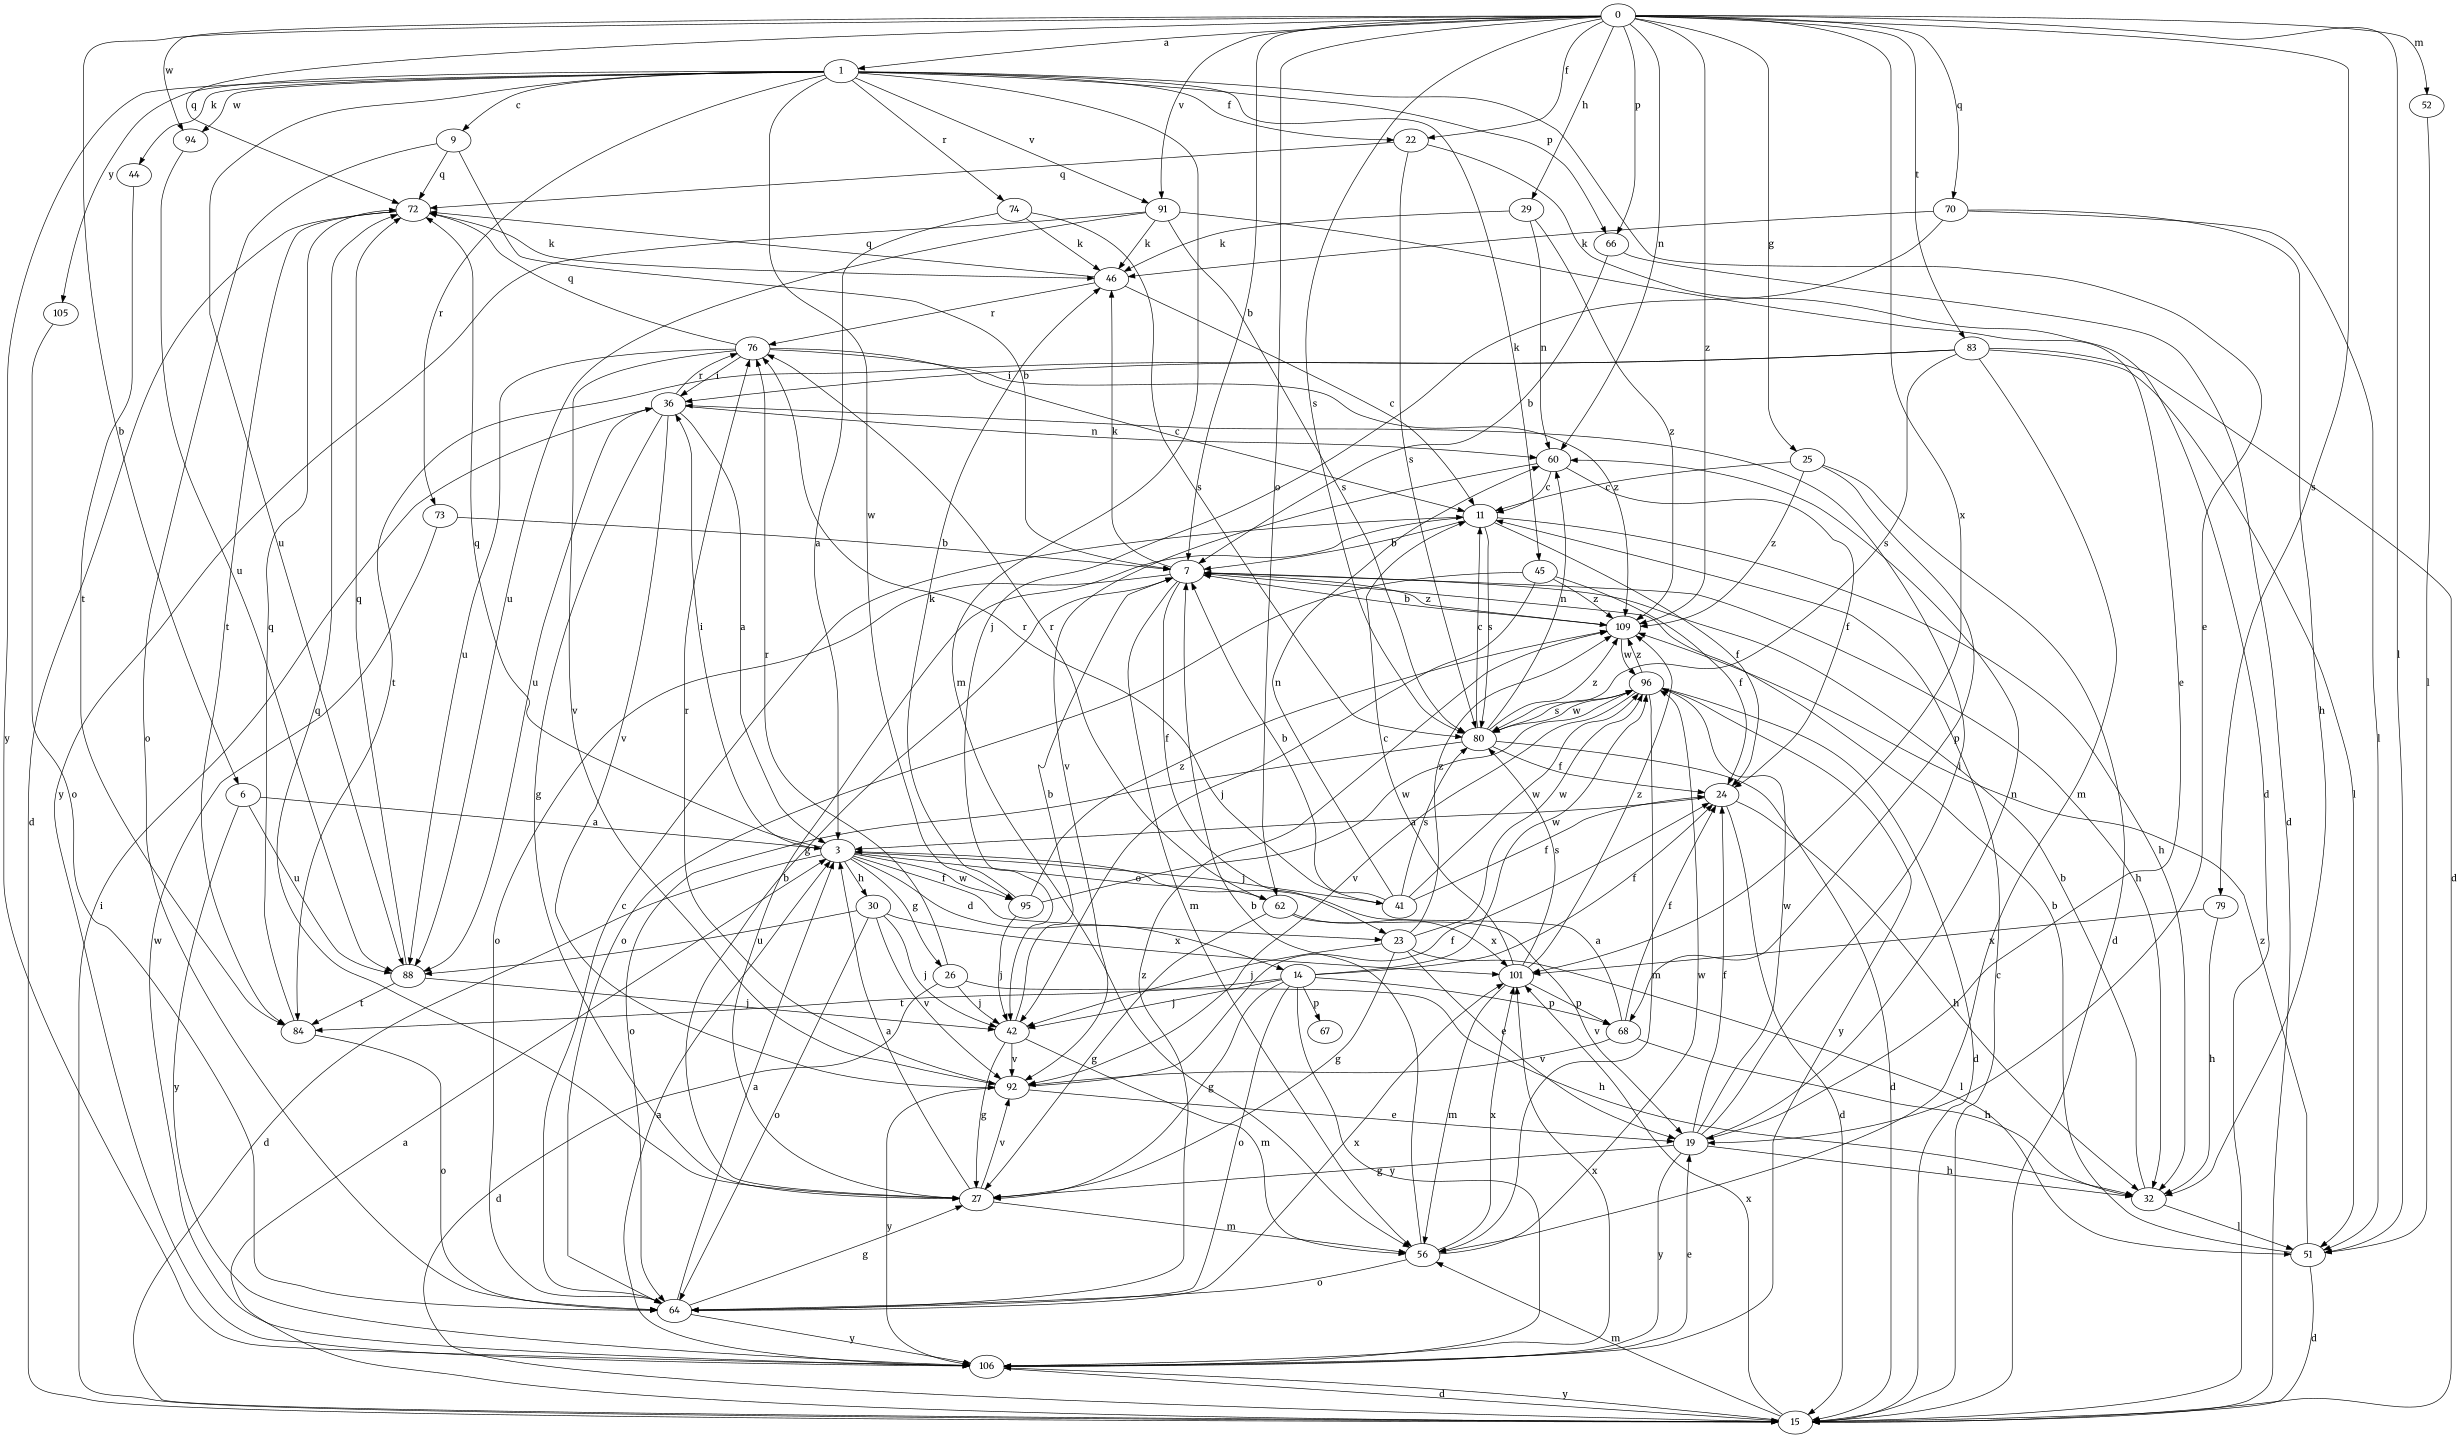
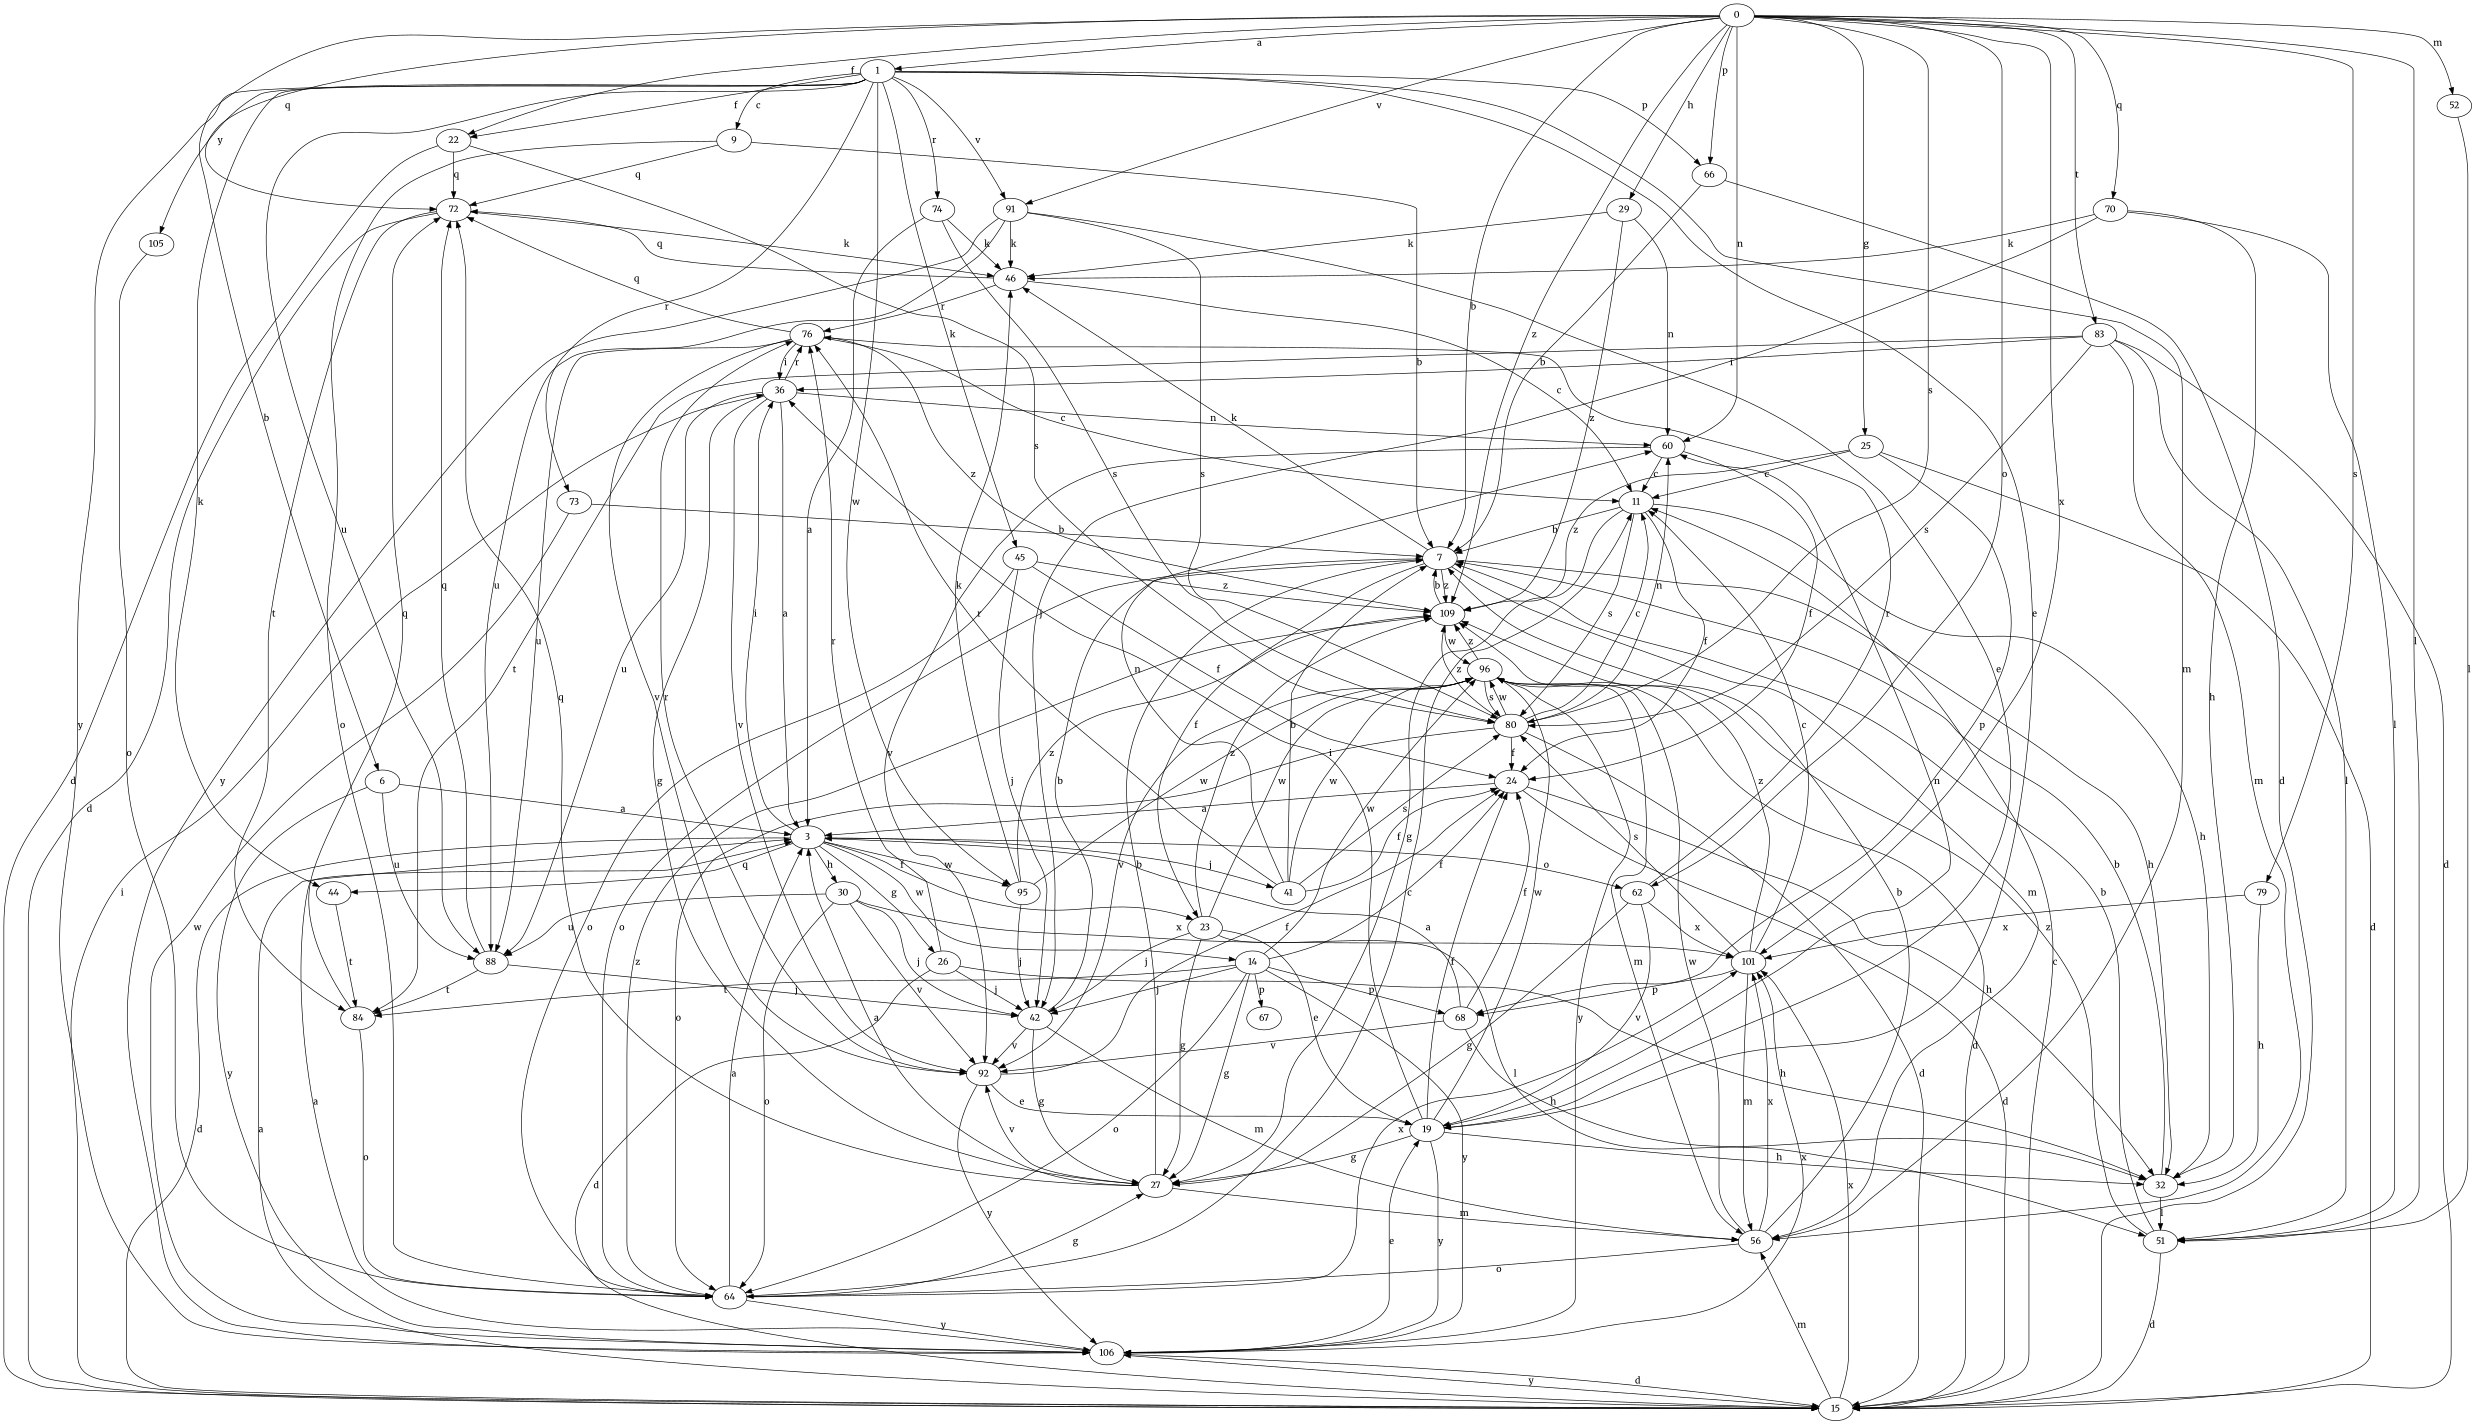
node "94": removed
edge "3" -> "72": now "3" -> "44"
edge "3" -> "14": label "d" -> "w"
